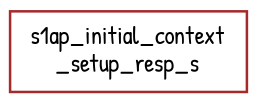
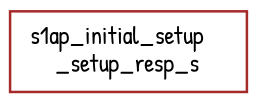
node "s1ap_initial_context _setup_resp_s": label "s1ap_initial_context _setup_resp_s" -> "s1ap_initial_setup _setup_resp_s"
